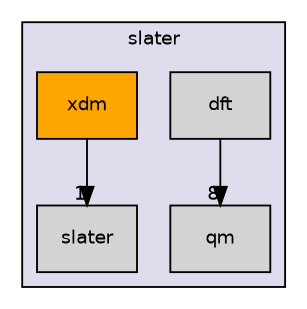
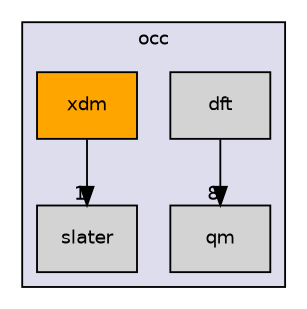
cluster "slater": label "slater" -> "occ"
